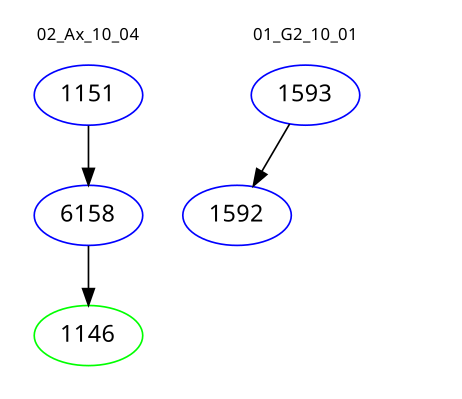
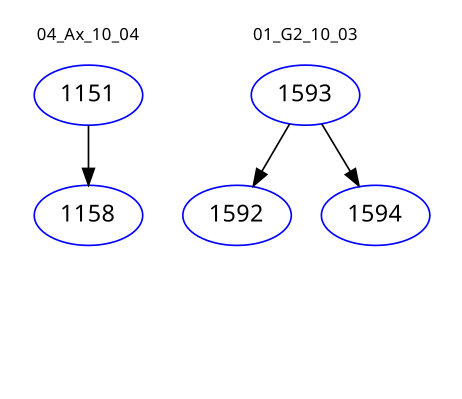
cluster "02_Ax_10_04": label "02_Ax_10_04" -> "04_Ax_10_04"
cluster "01_G2_10_01": label "01_G2_10_01" -> "01_G2_10_03"
node "6158": label "6158" -> "1158"
node "1594": added
node "1146": removed
